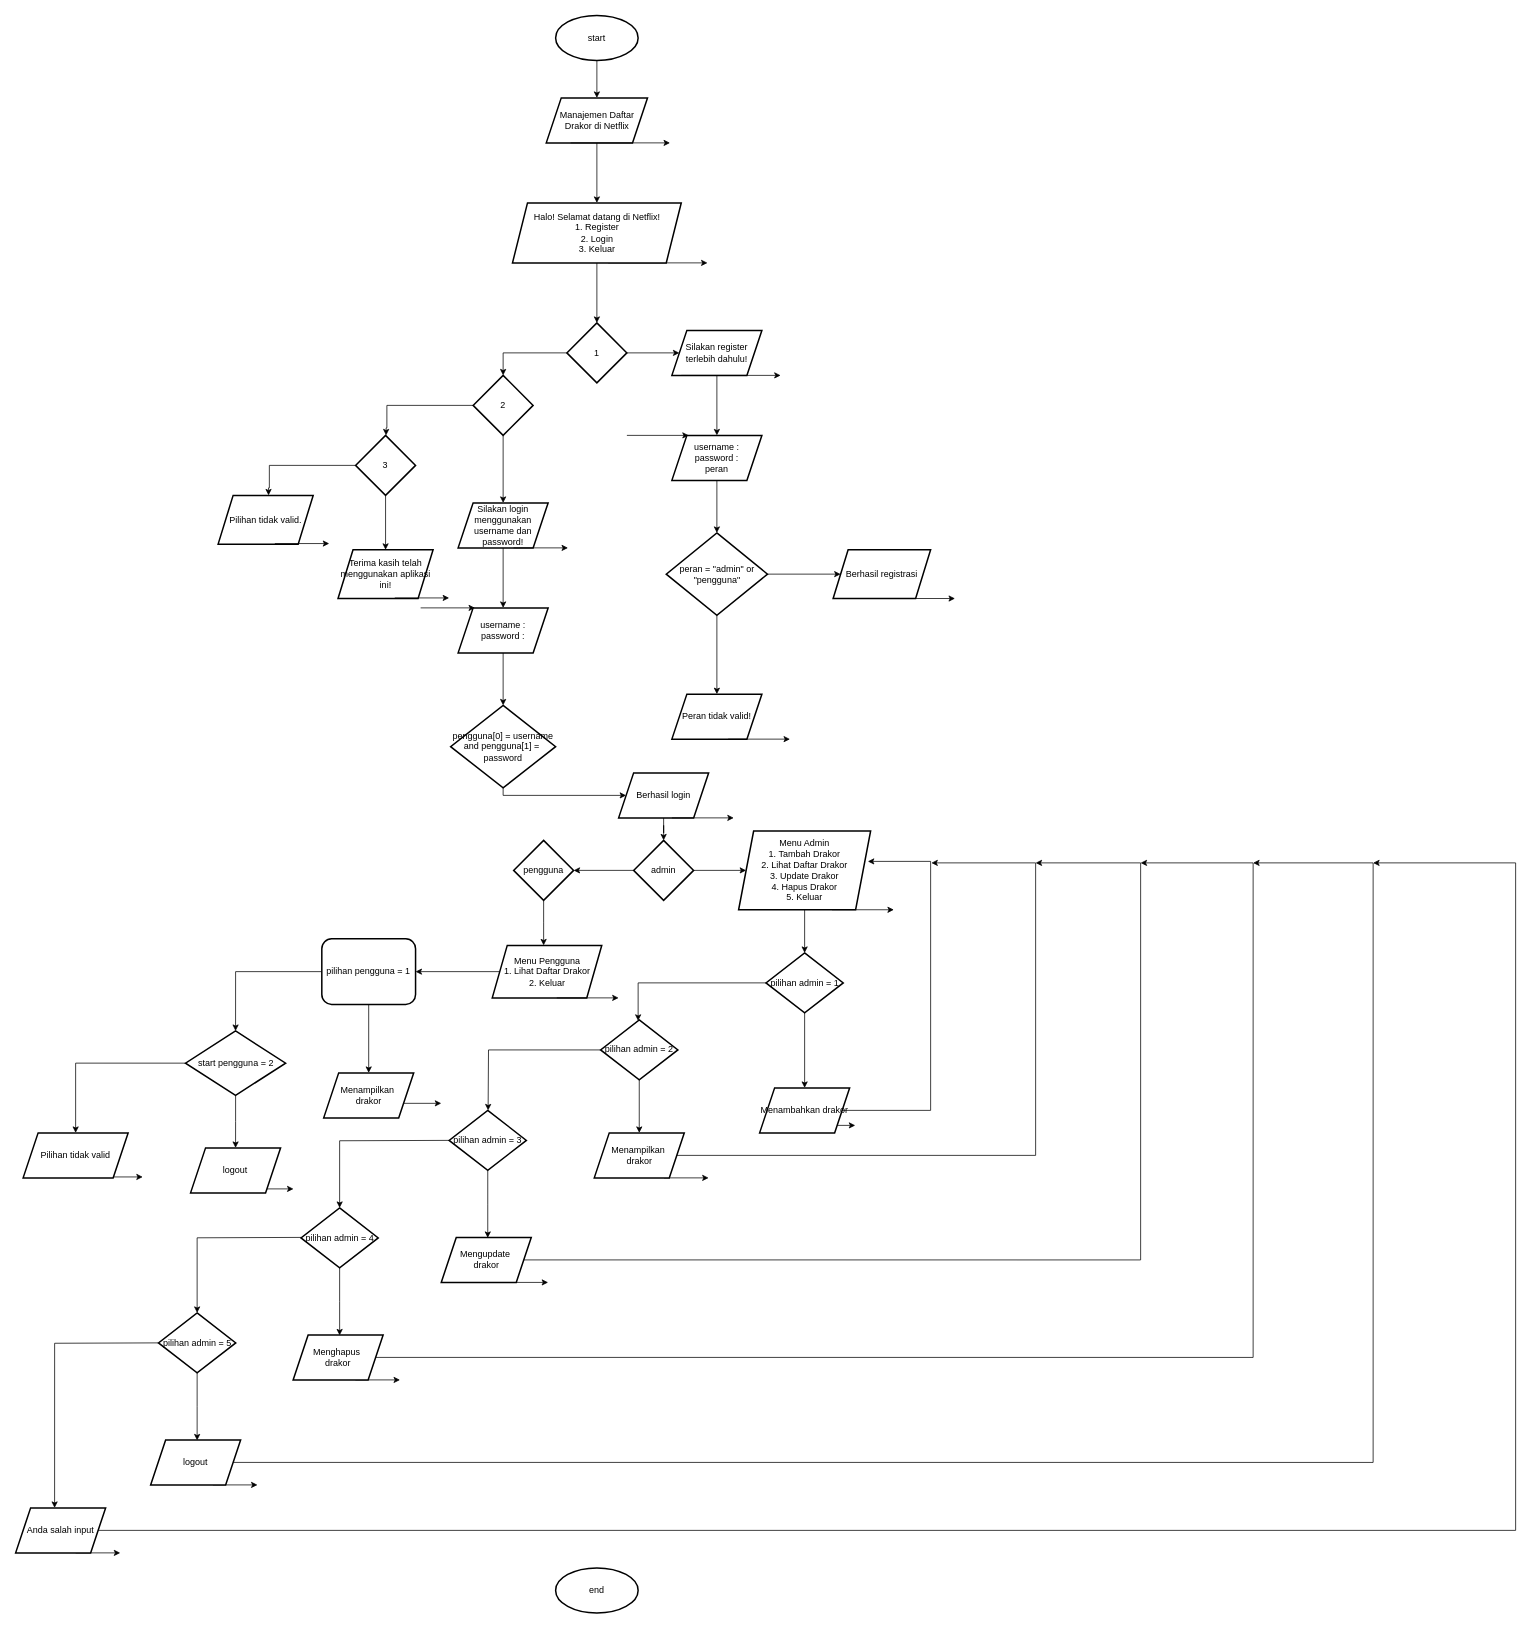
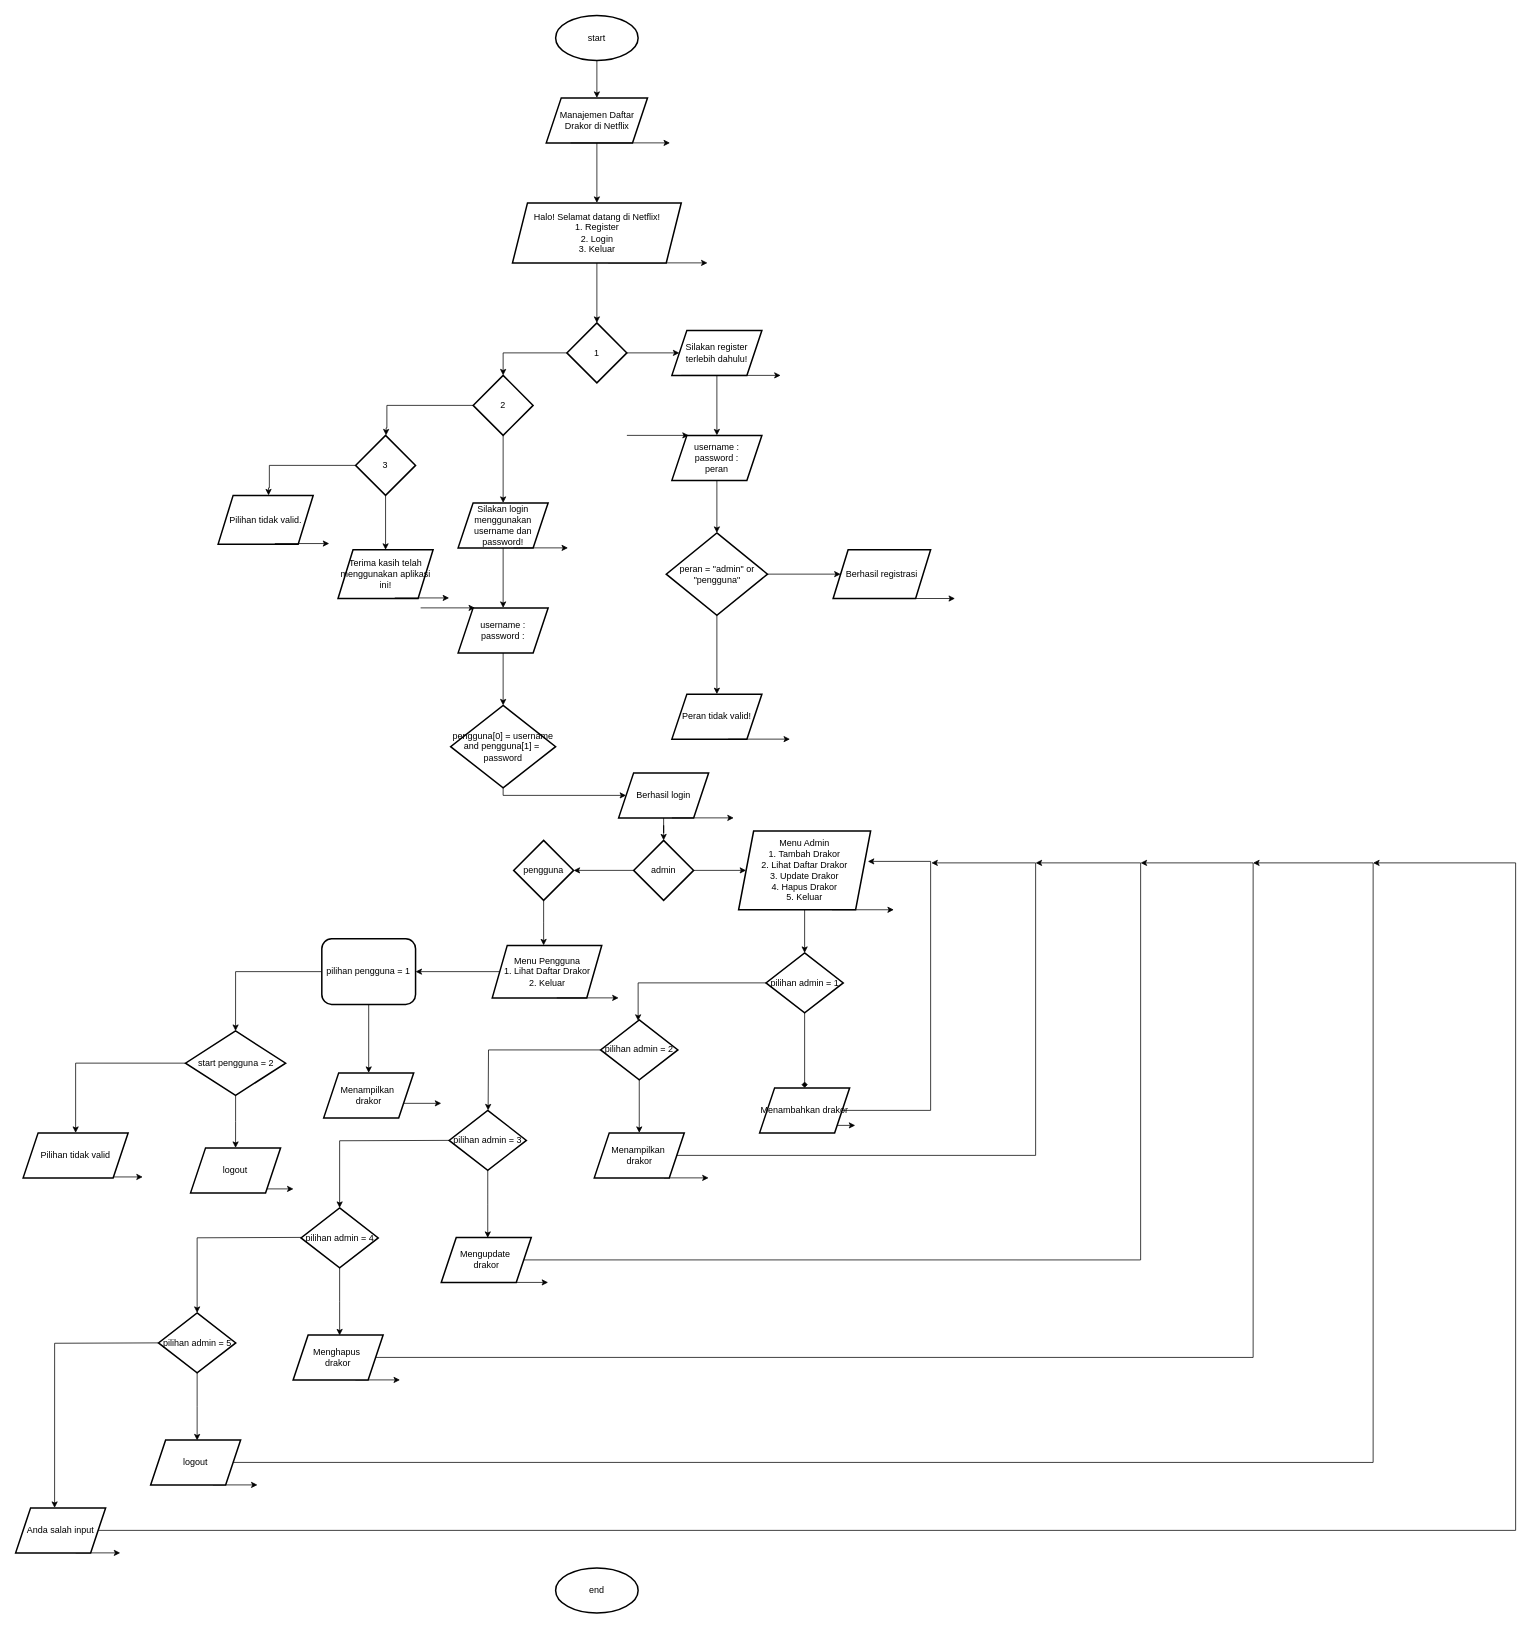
edge "pilihan admin = 1" -> "Menambahkan drakor": arrowhead classic -> diamond
